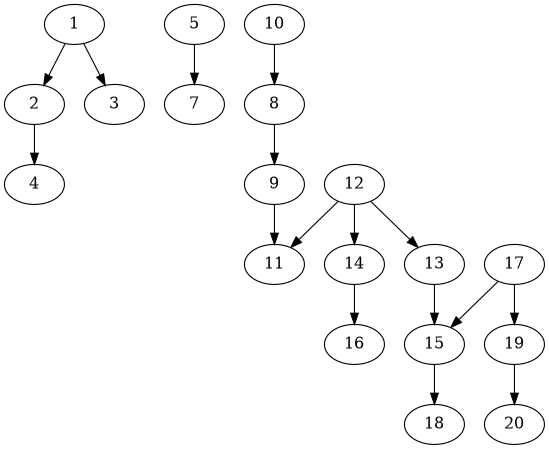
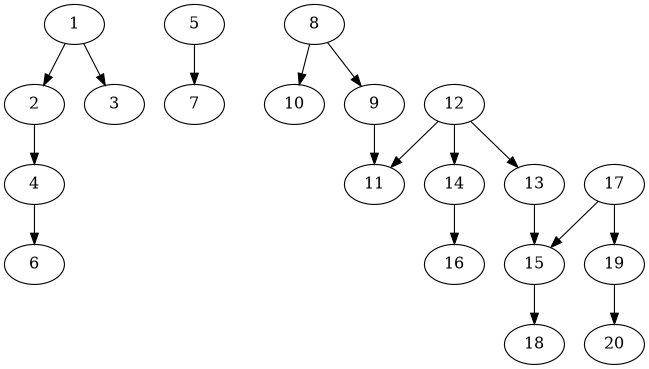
edge "10" -> "8": reversed
node "6": added
